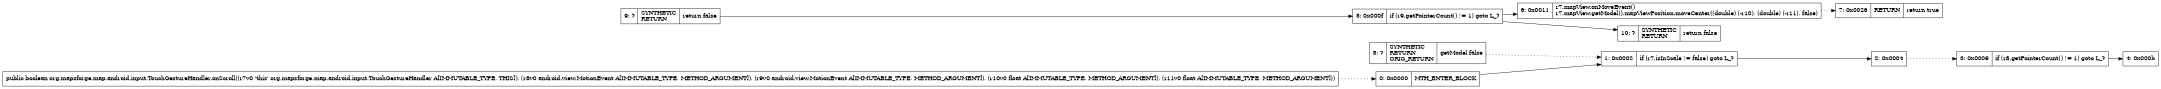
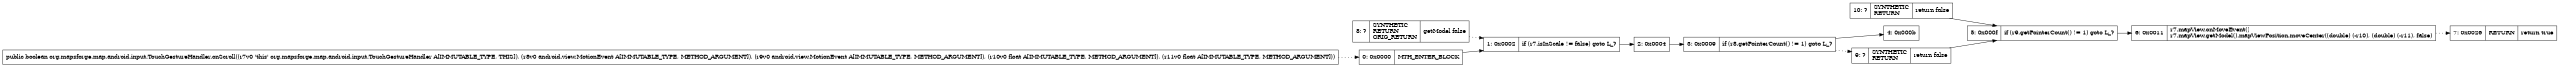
edge "5: 0x000f" -> "10: ?": reversed
edge "3: 0x0009" -> "9: ?": added
edge "2: 0x0004" -> "3: 0x0009": style dotted -> solid
